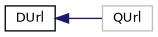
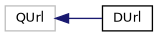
edge "QUrl" -> "DUrl": reversed
